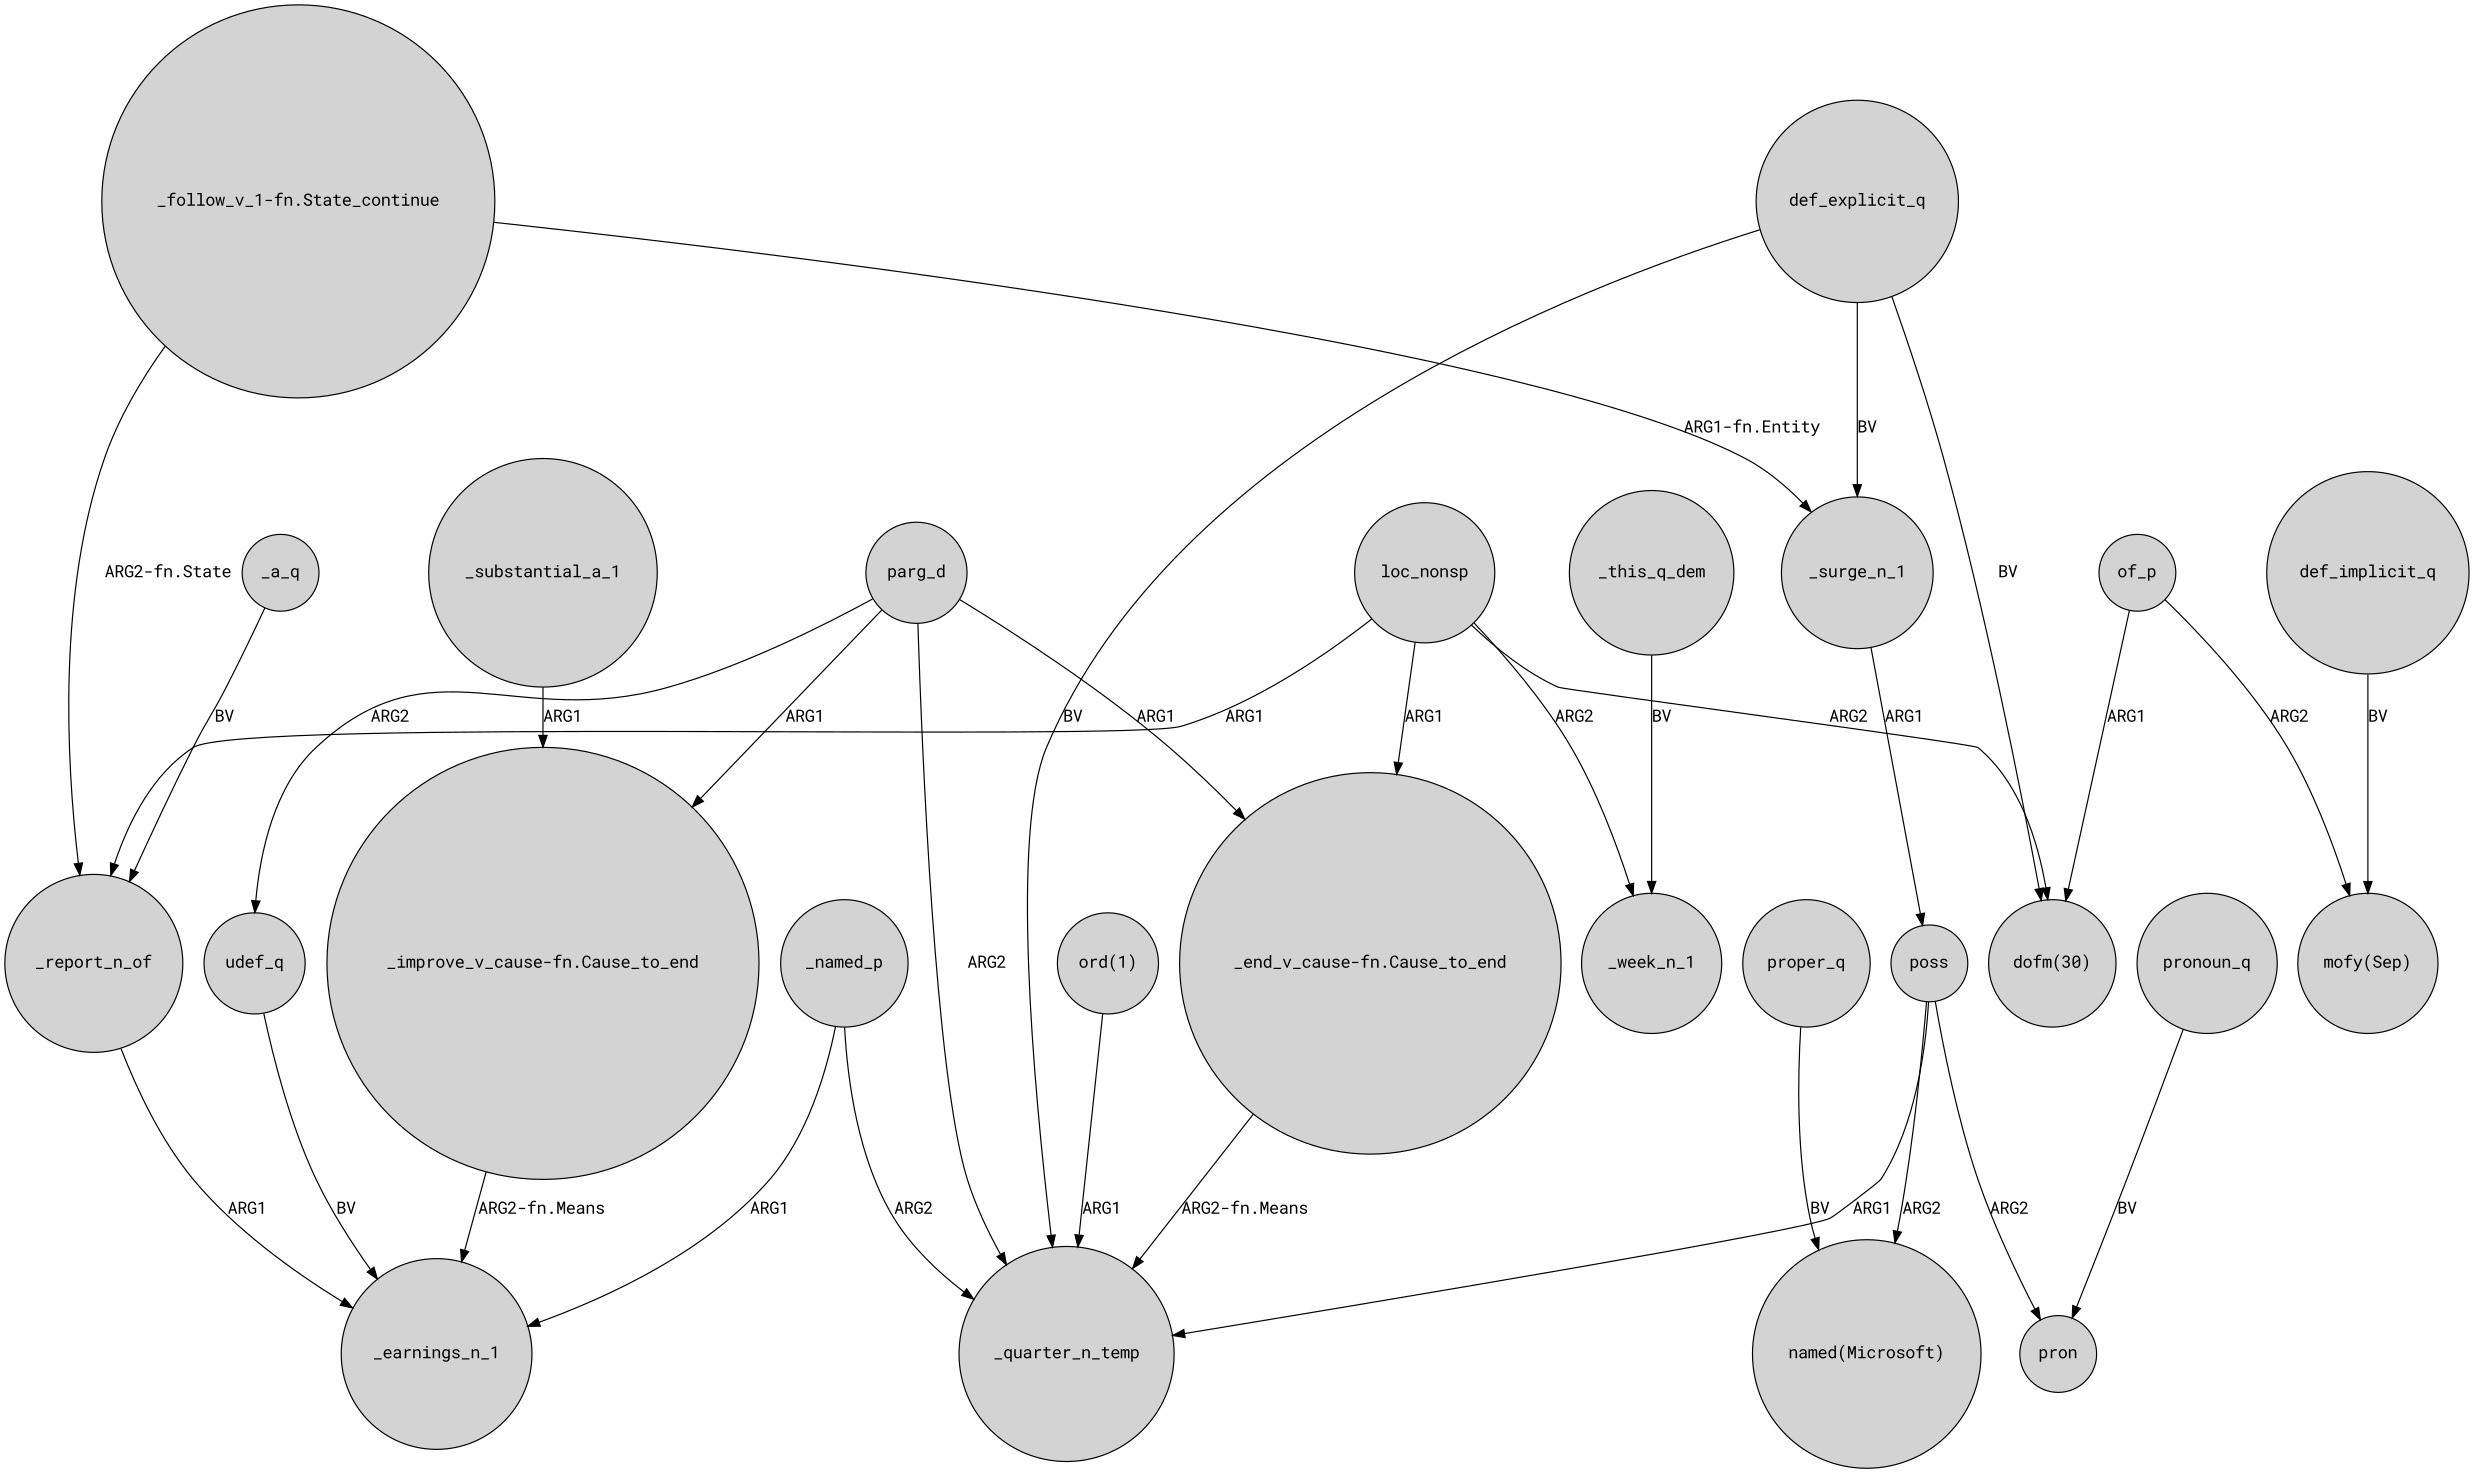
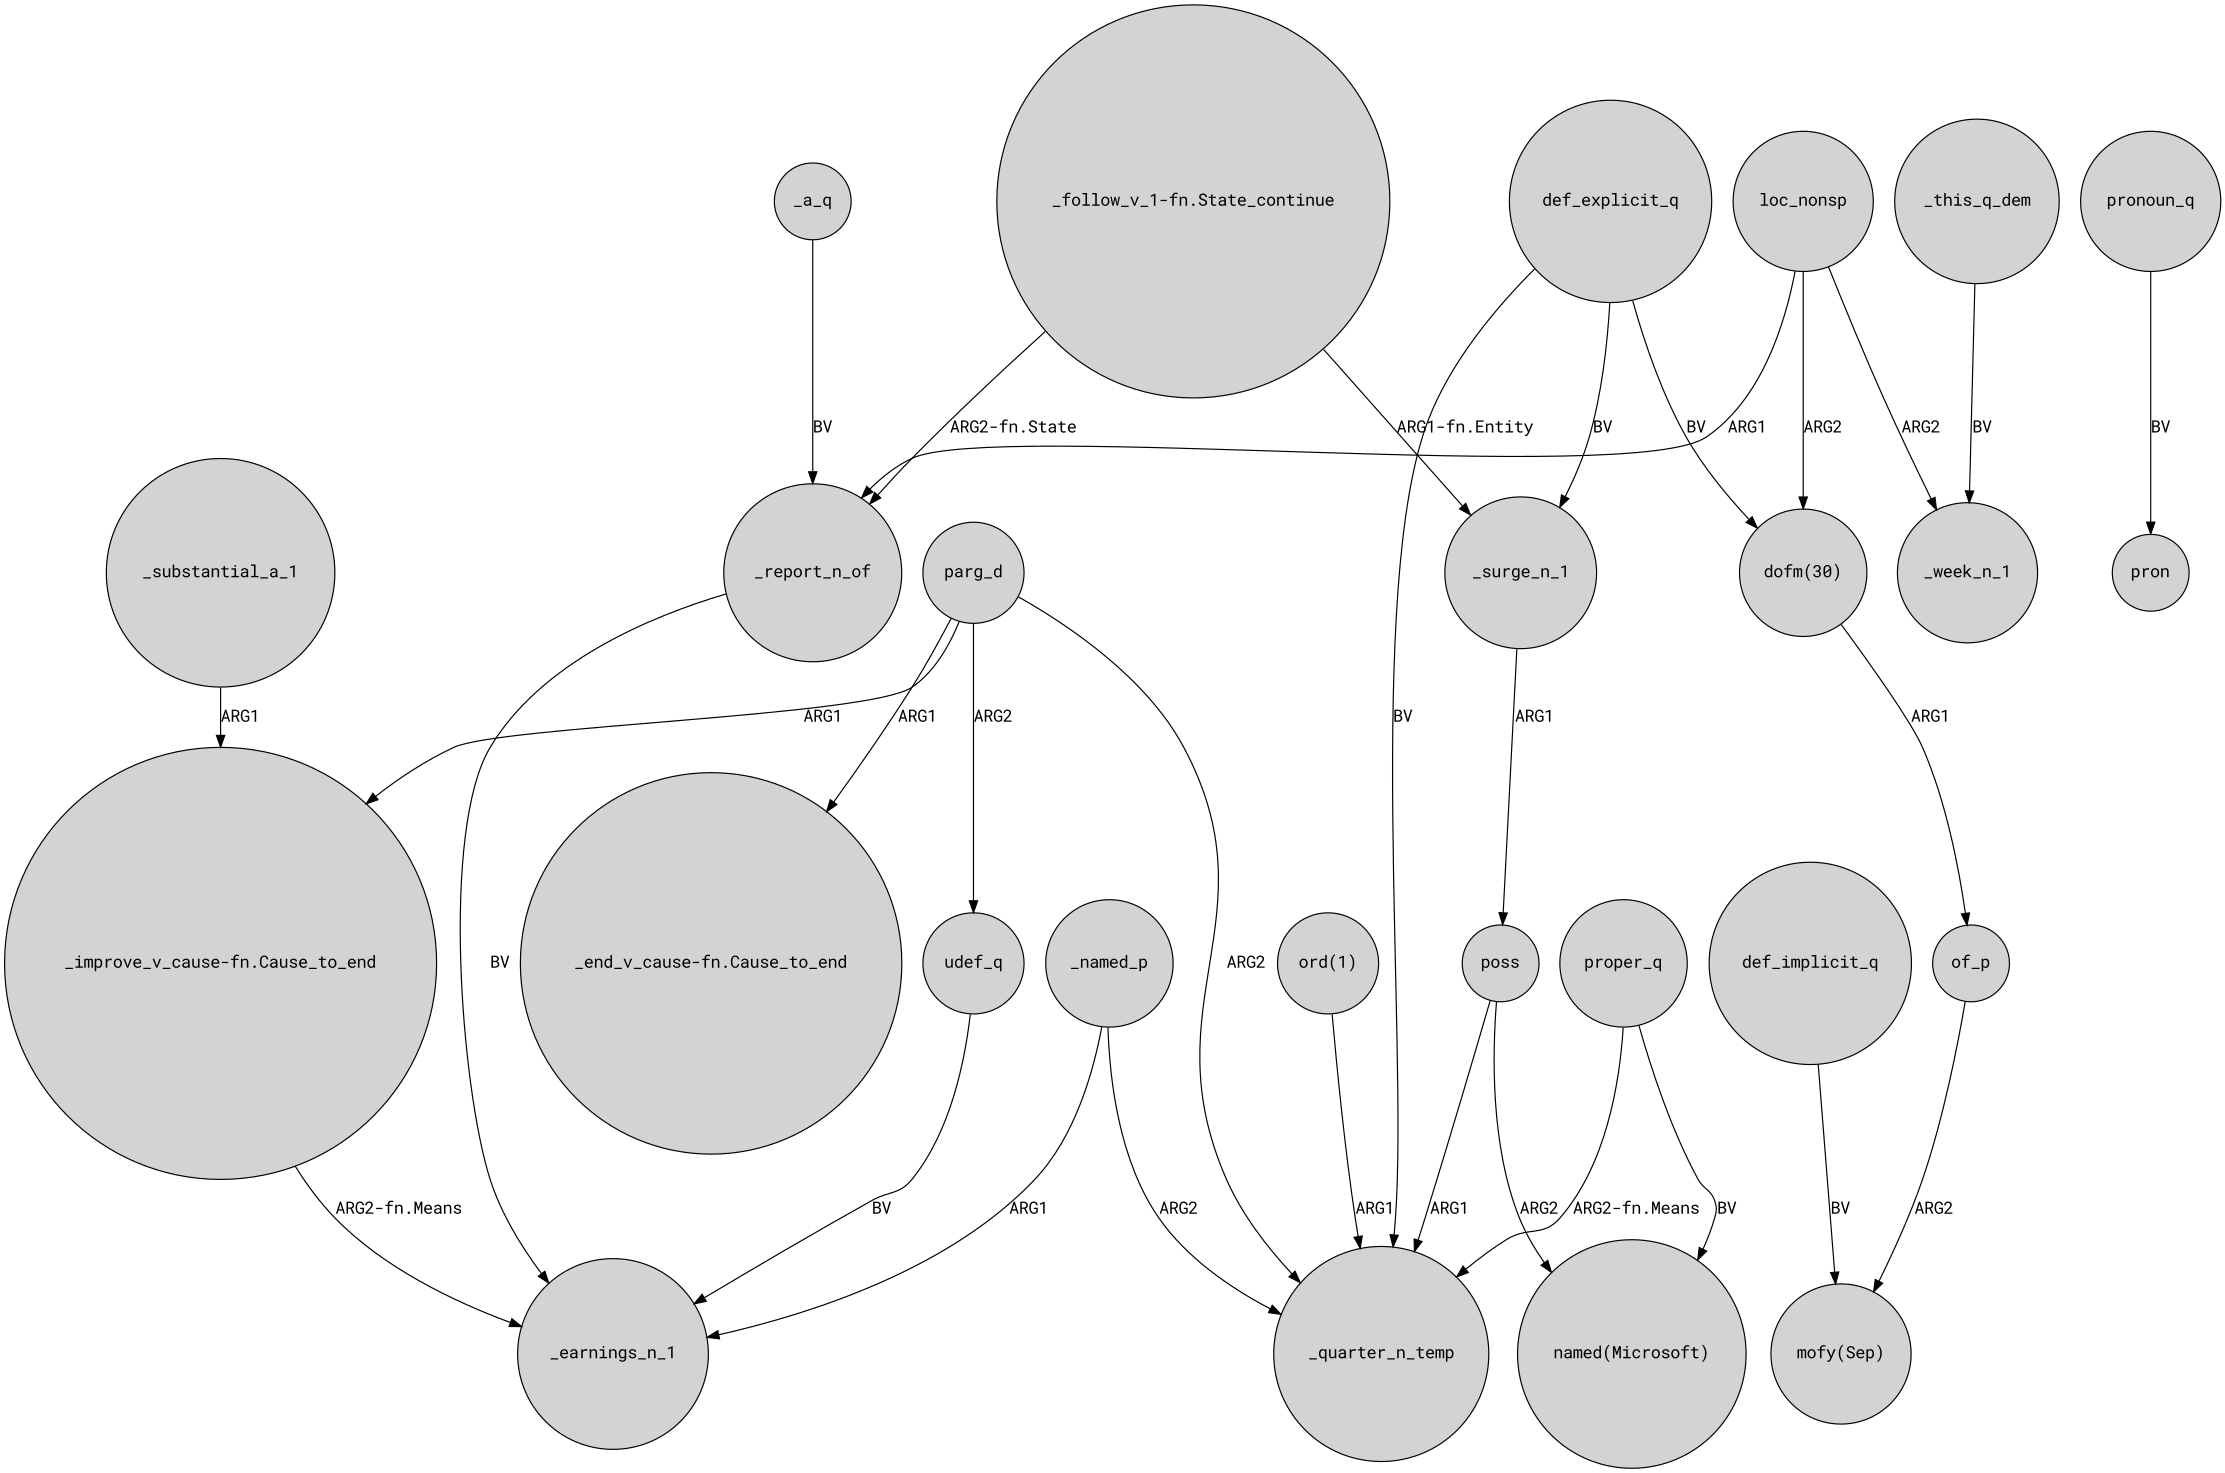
edge "loc_nonsp" -> "_end_v_cause-fn.Cause_to_end": removed, label "ARG1"
edge "of_p" -> "dofm(30)": reversed
edge "poss" -> "pron": removed, label "ARG2"
edge "_end_v_cause-fn.Cause_to_end" -> "_quarter_n_temp": now "proper_q" -> "_quarter_n_temp"
edge "_report_n_of" -> "_earnings_n_1": label "ARG1" -> "BV"
